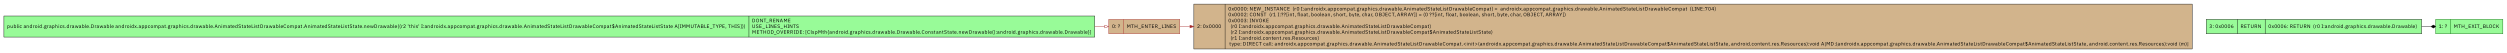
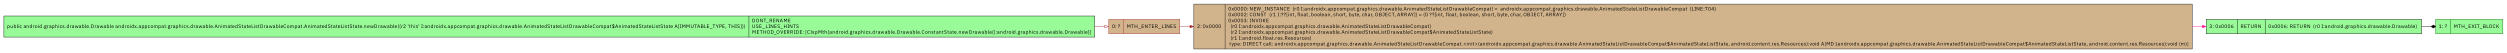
edge "2: 0x0000" -> "3: 0x0006": added
node "2: 0x0000": text "(r1 I:android.content.res.Resources)" -> "(r1 I:android.float.res.Resources)"
